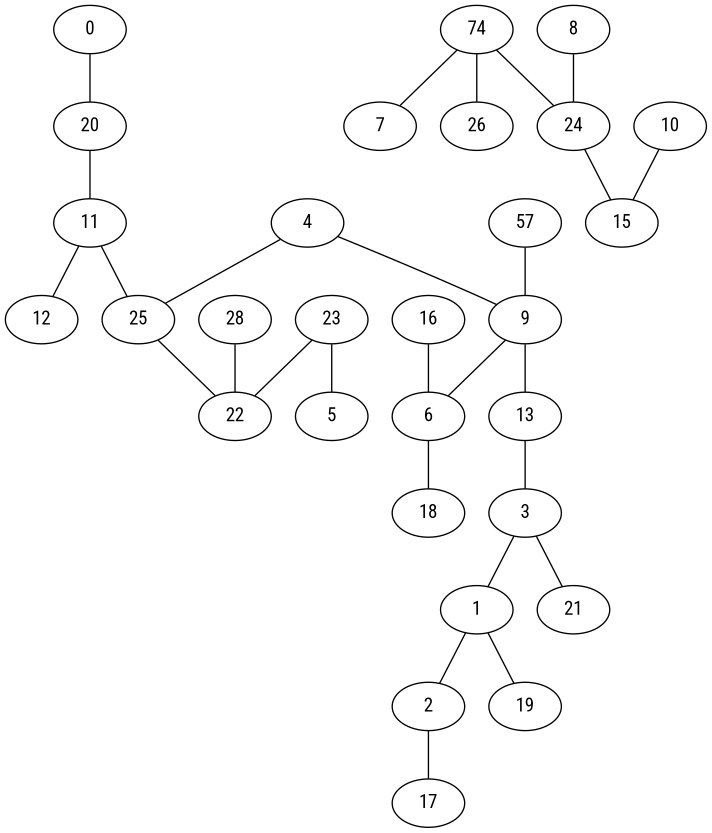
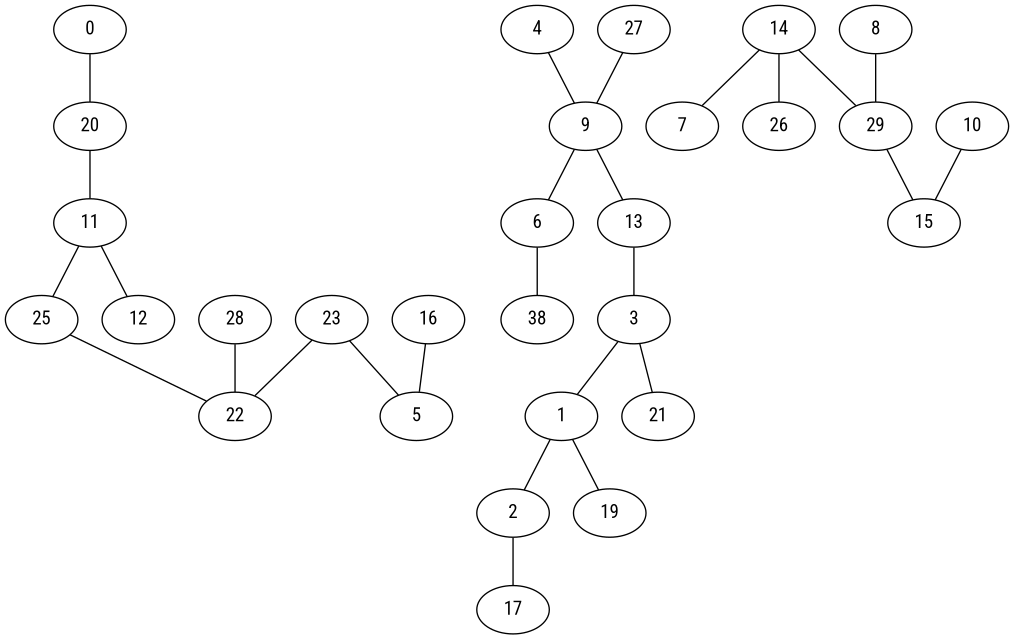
node "74": label "74" -> "14"
node "24": label "24" -> "29"
node "57": label "57" -> "27"
edge "4" -- "25": removed
edge "16" -- "6": now "16" -- "5"
node "18": label "18" -> "38"
